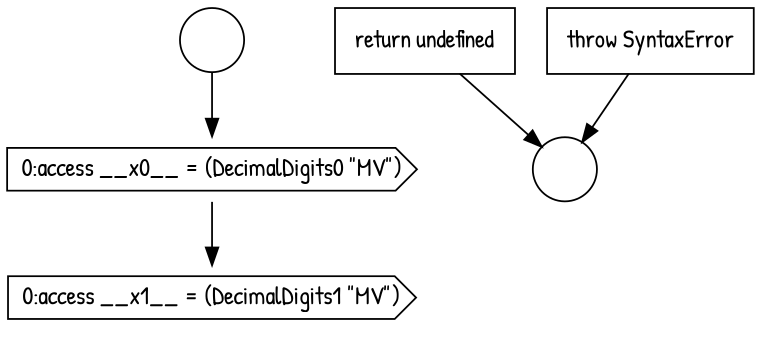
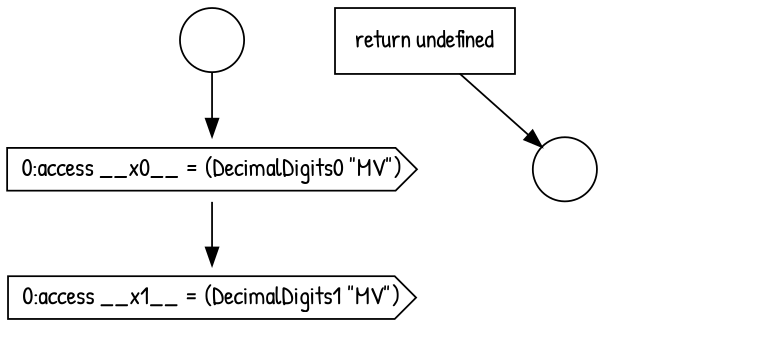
node "throw SyntaxError": removed
